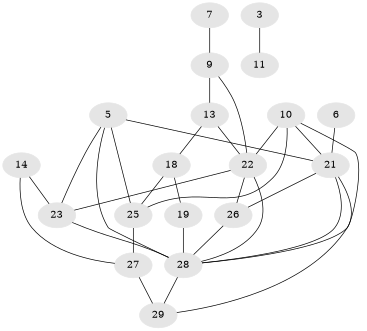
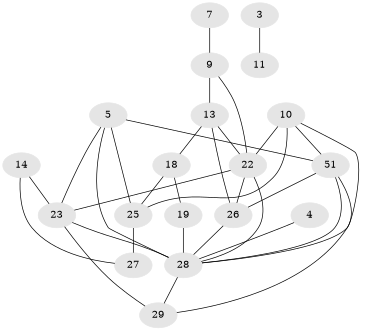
node "6": removed
node "21": label "21" -> "51"
edge "13" -- "26": added
node "4": added
edge "27" -- "29": now "23" -- "29"
